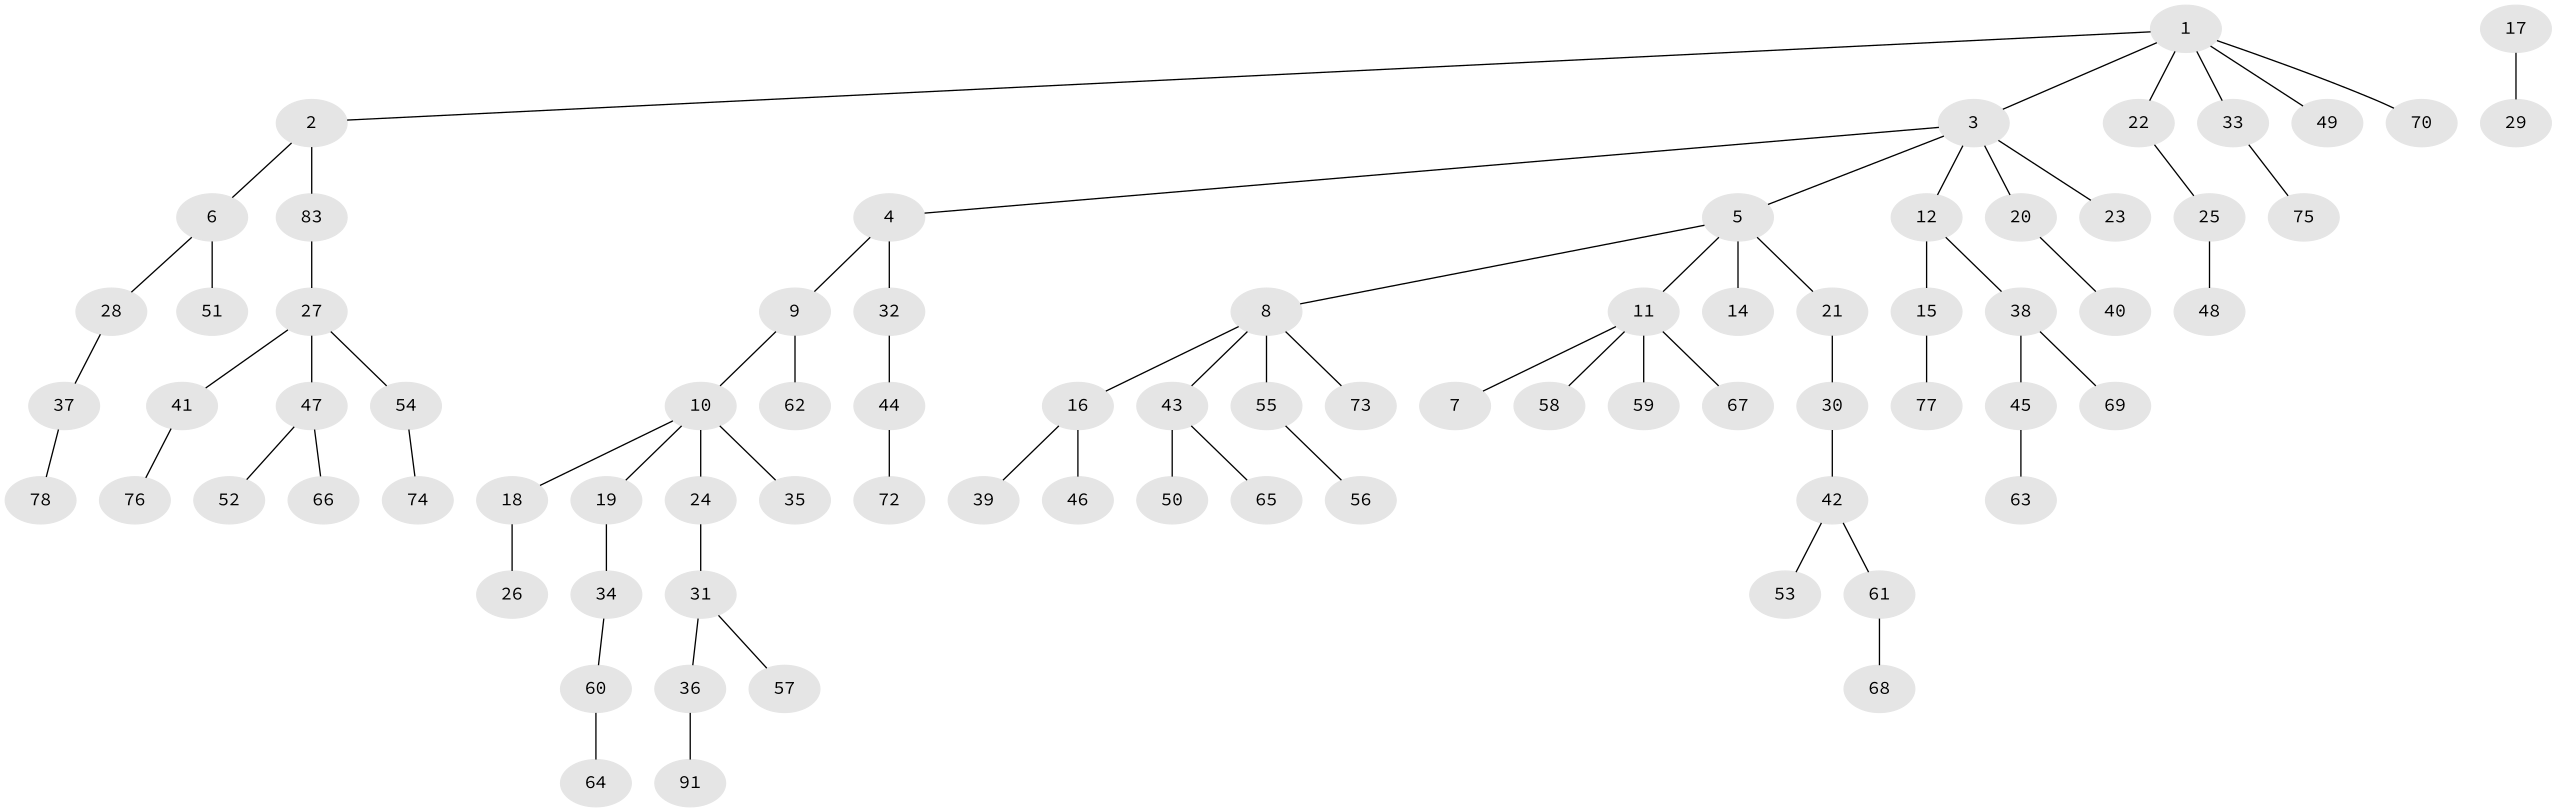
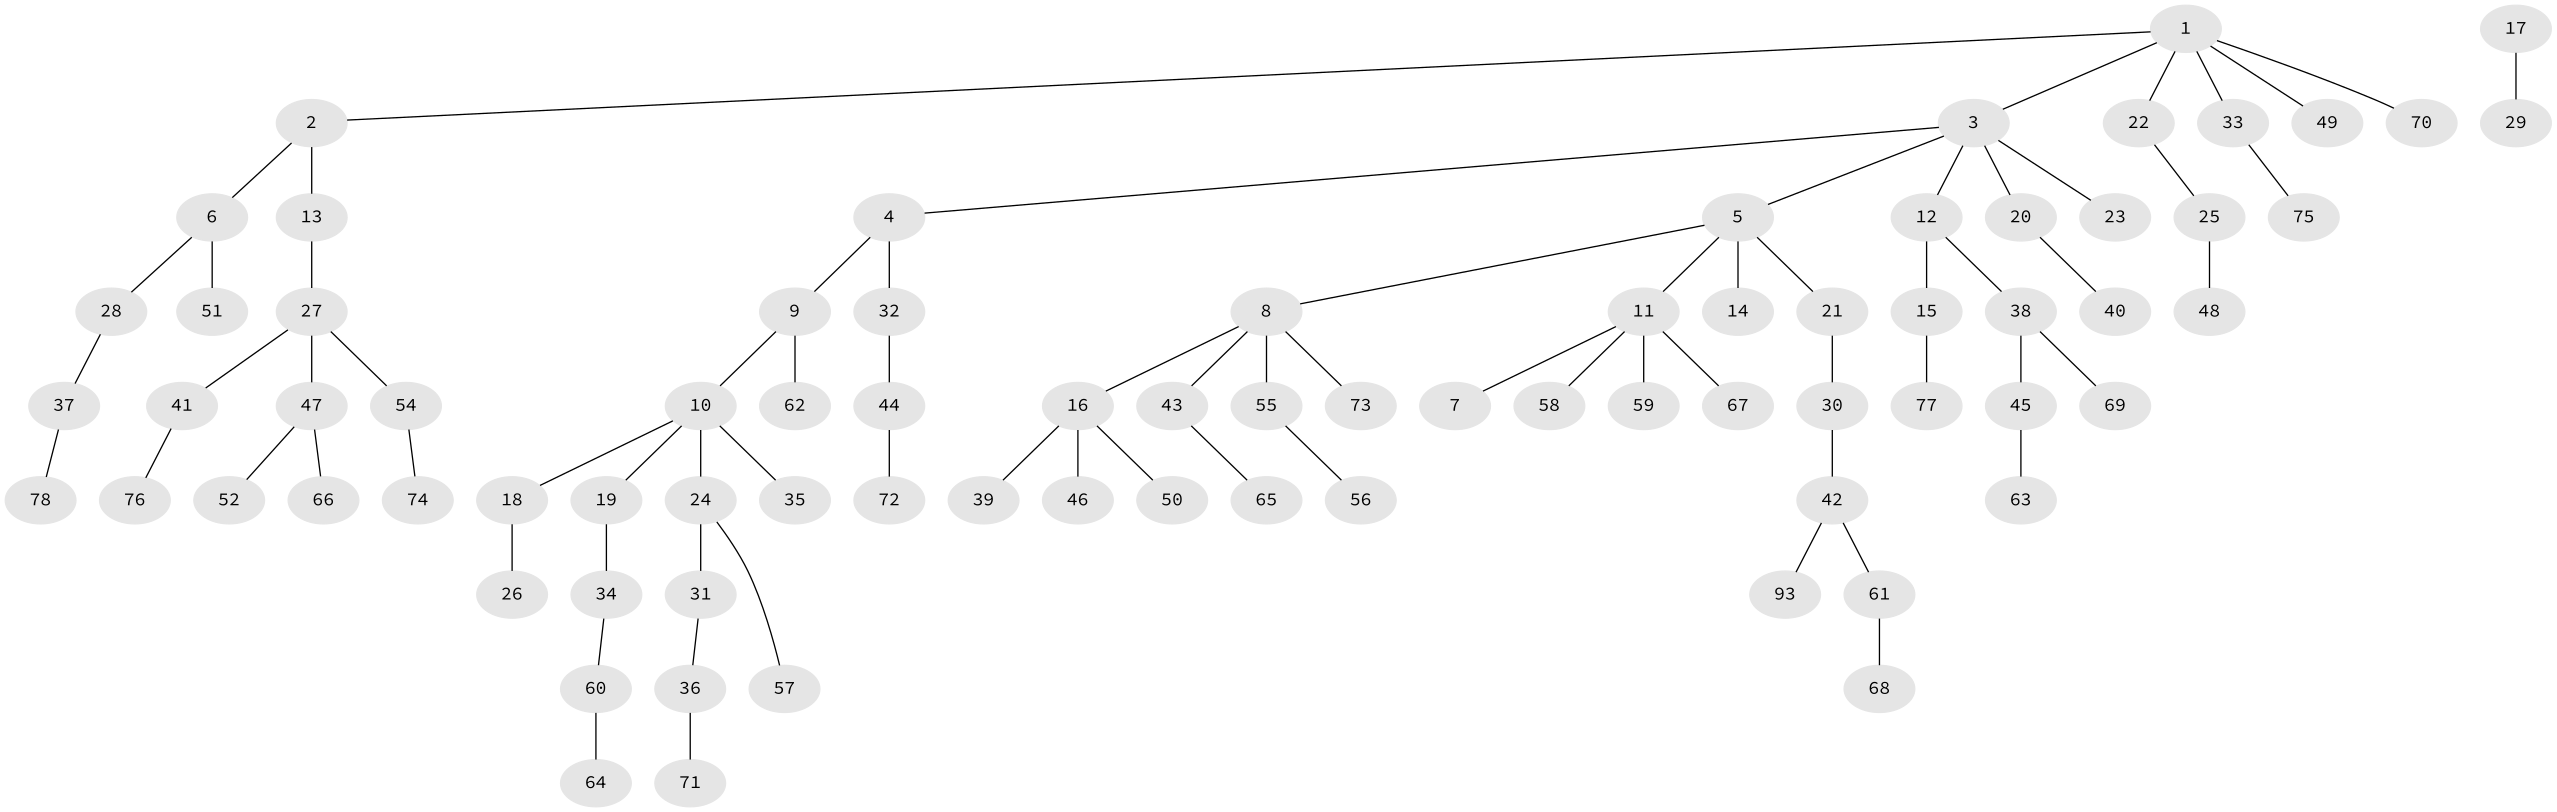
node "83": label "83" -> "13"
edge "43" -- "50": now "16" -- "50"
node "53": label "53" -> "93"
edge "31" -- "57": now "24" -- "57"
node "91": label "91" -> "71"
